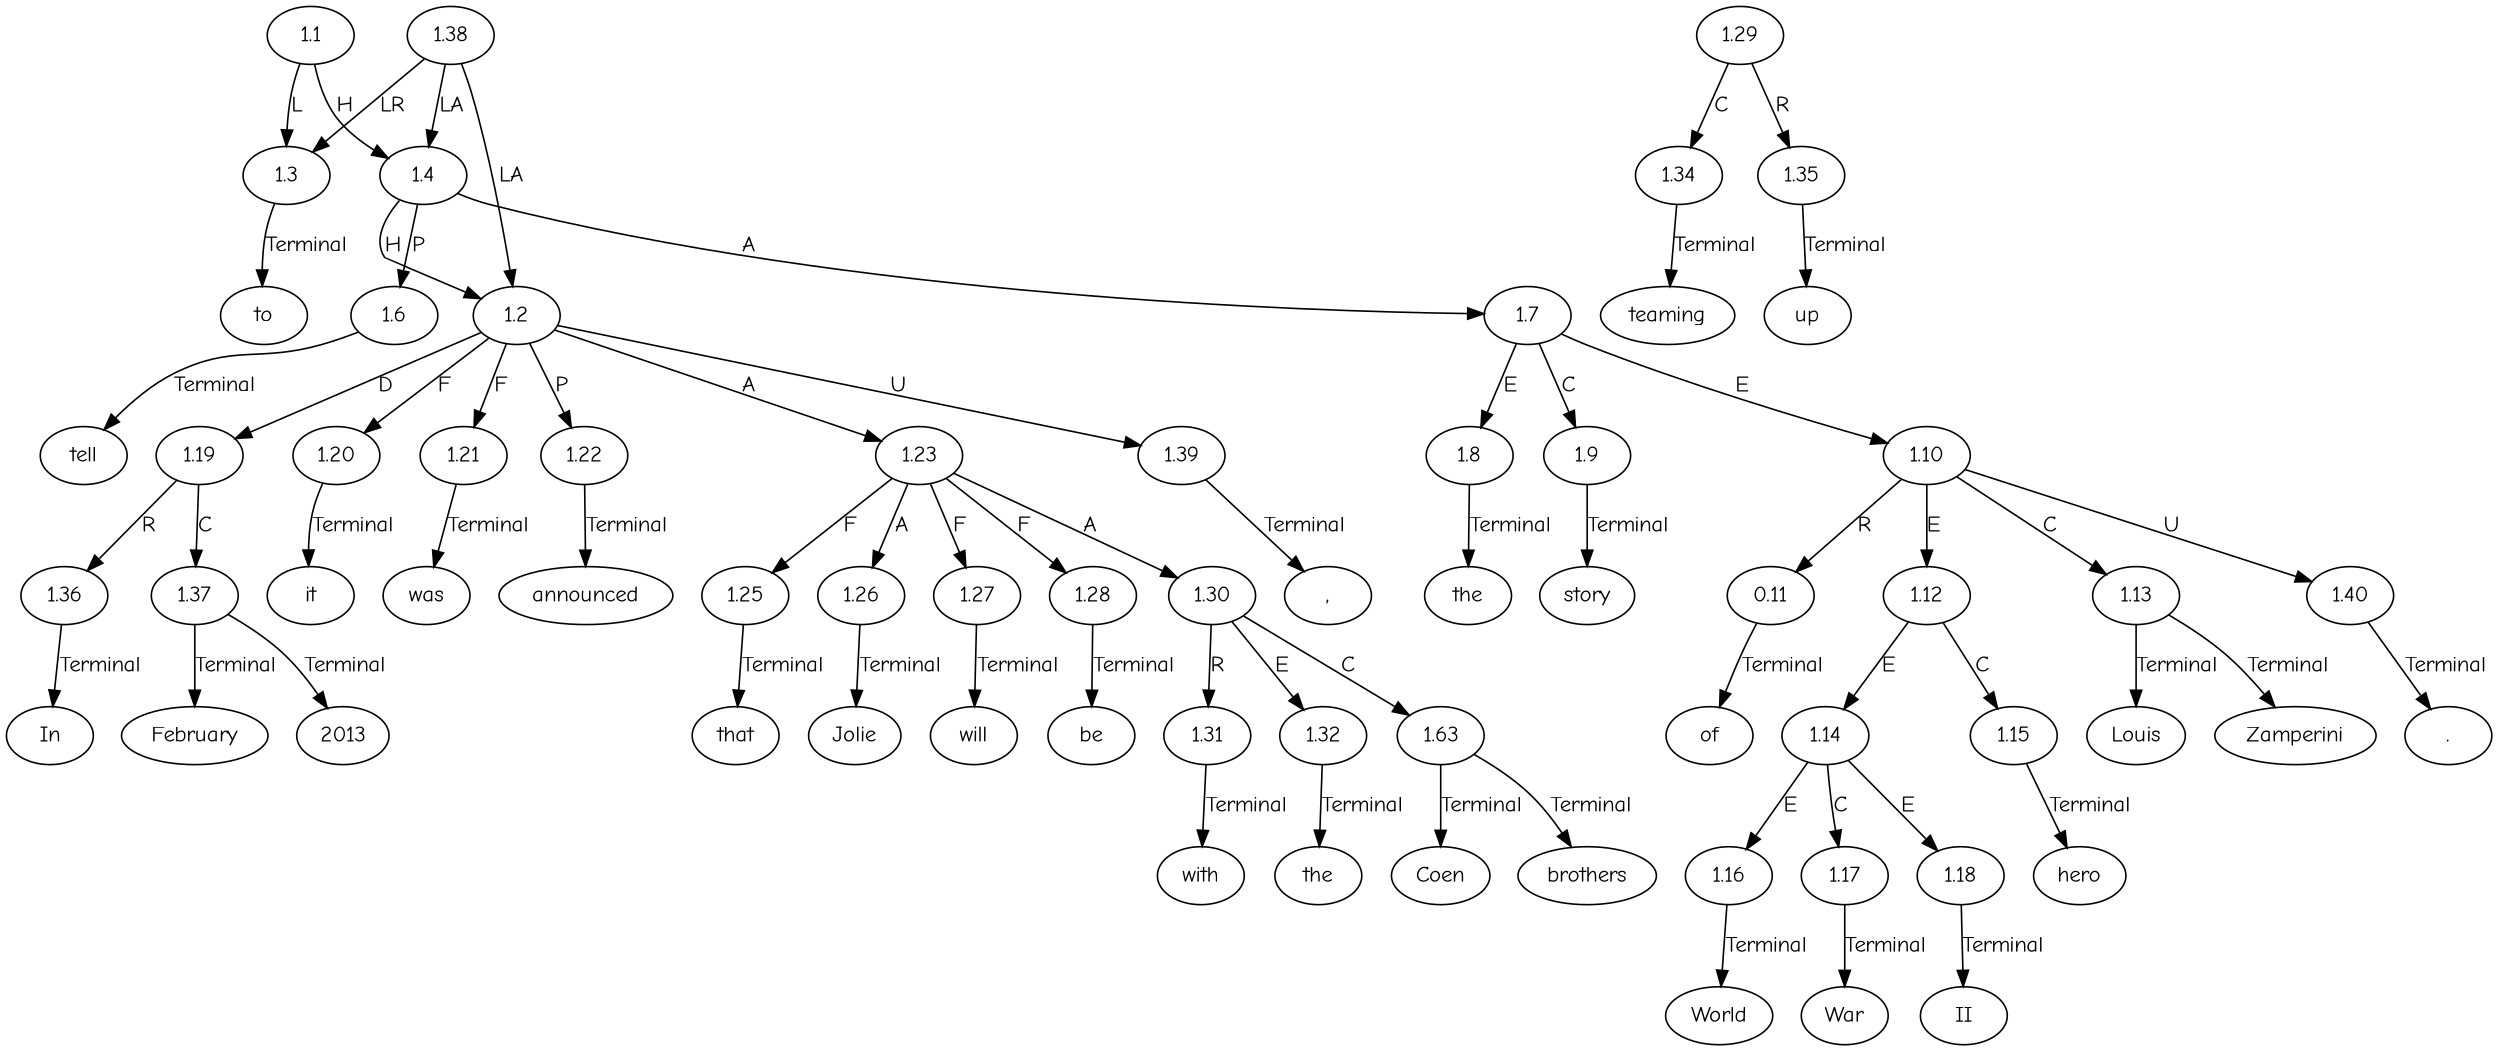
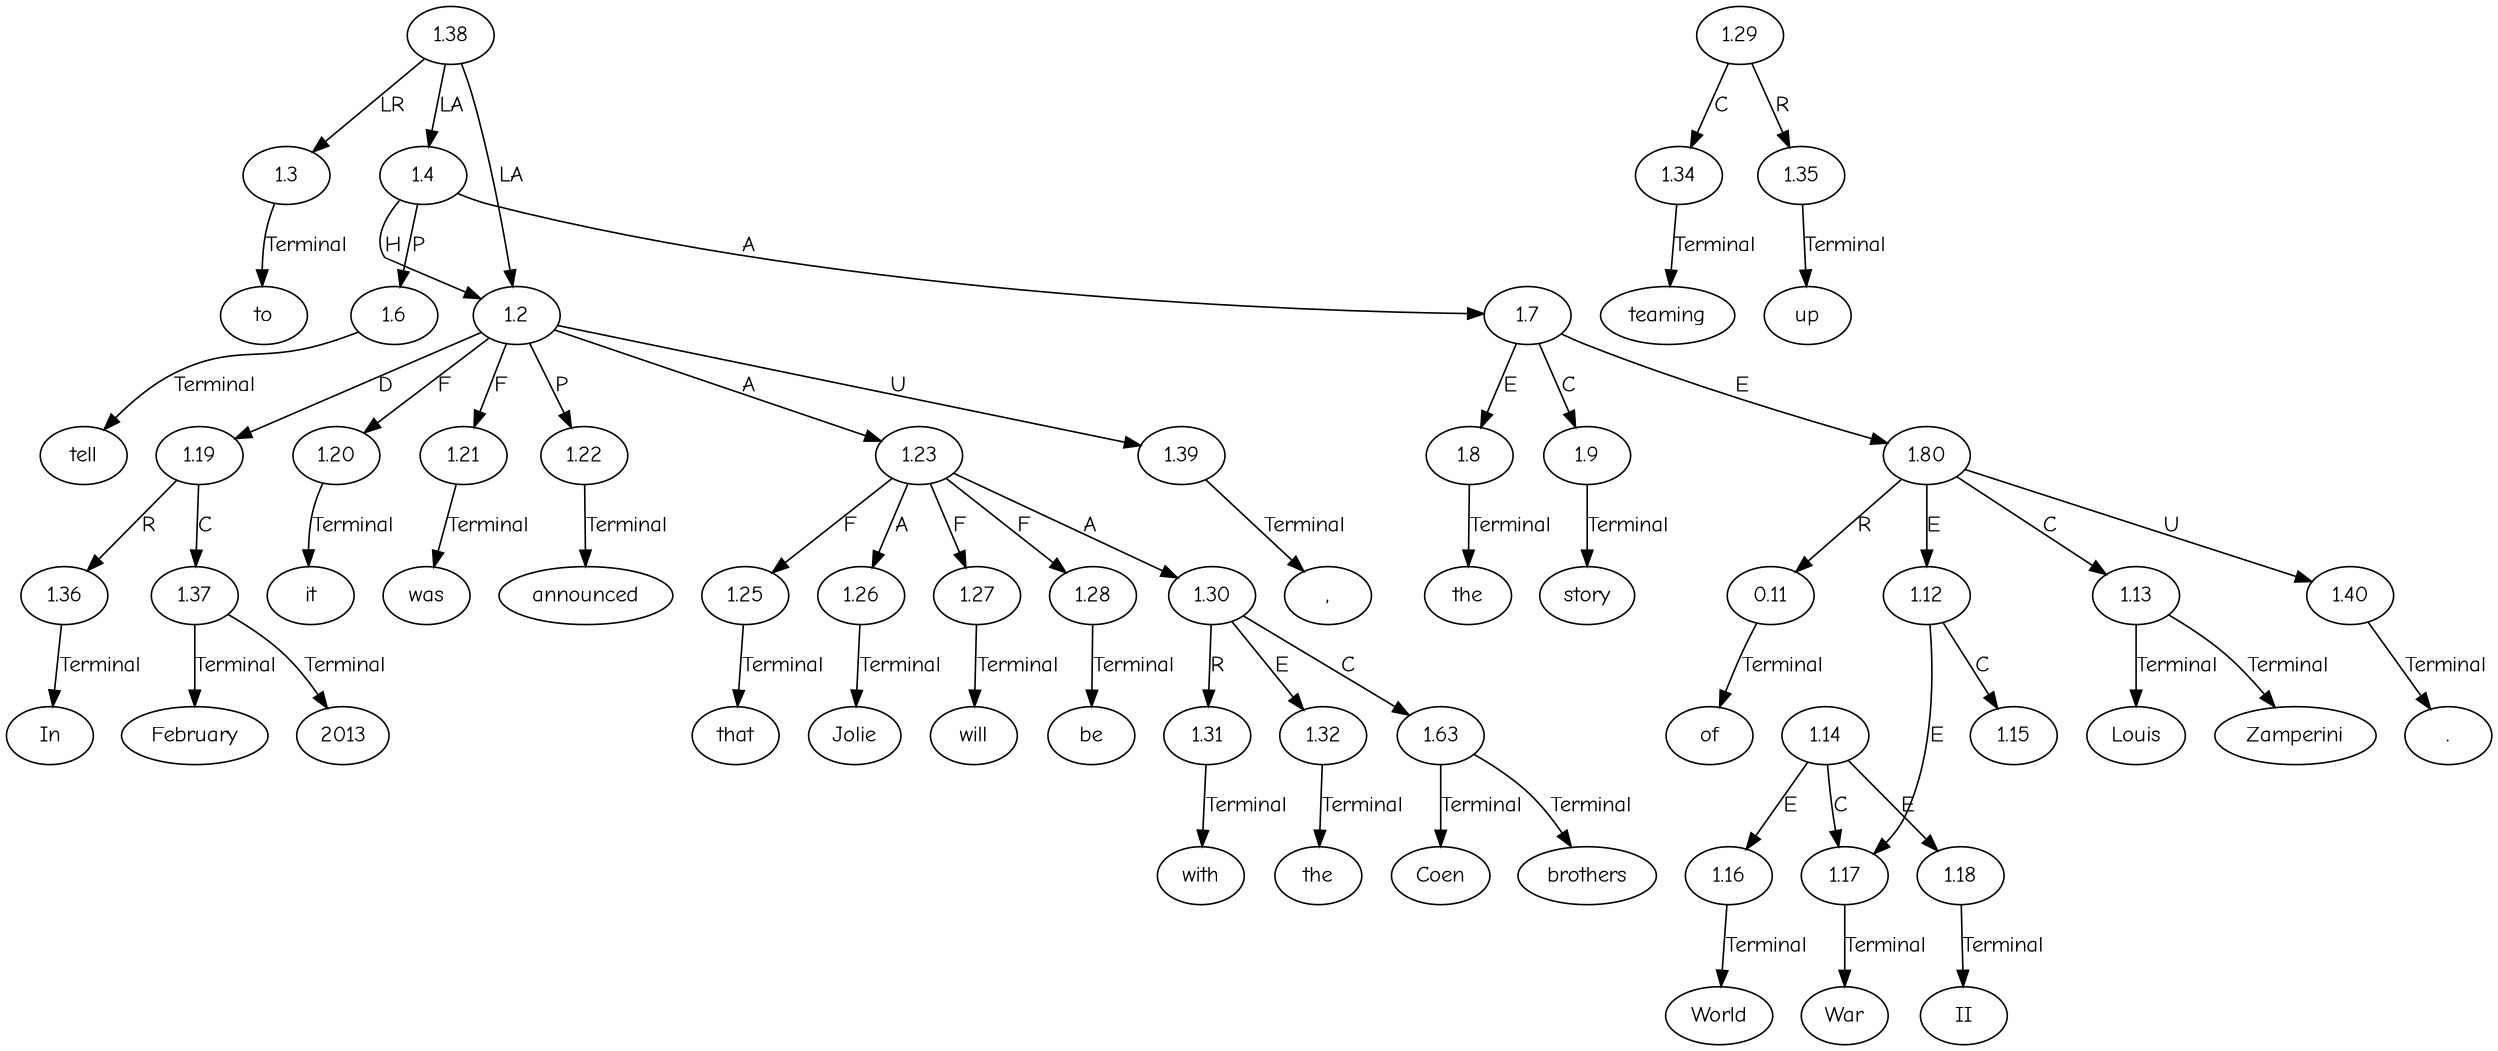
node "1.1": removed
node "1.10": label "1.10" -> "1.80"
edge "1.12" -> "1.14": now "1.12" -> "1.17"
node "hero": removed
